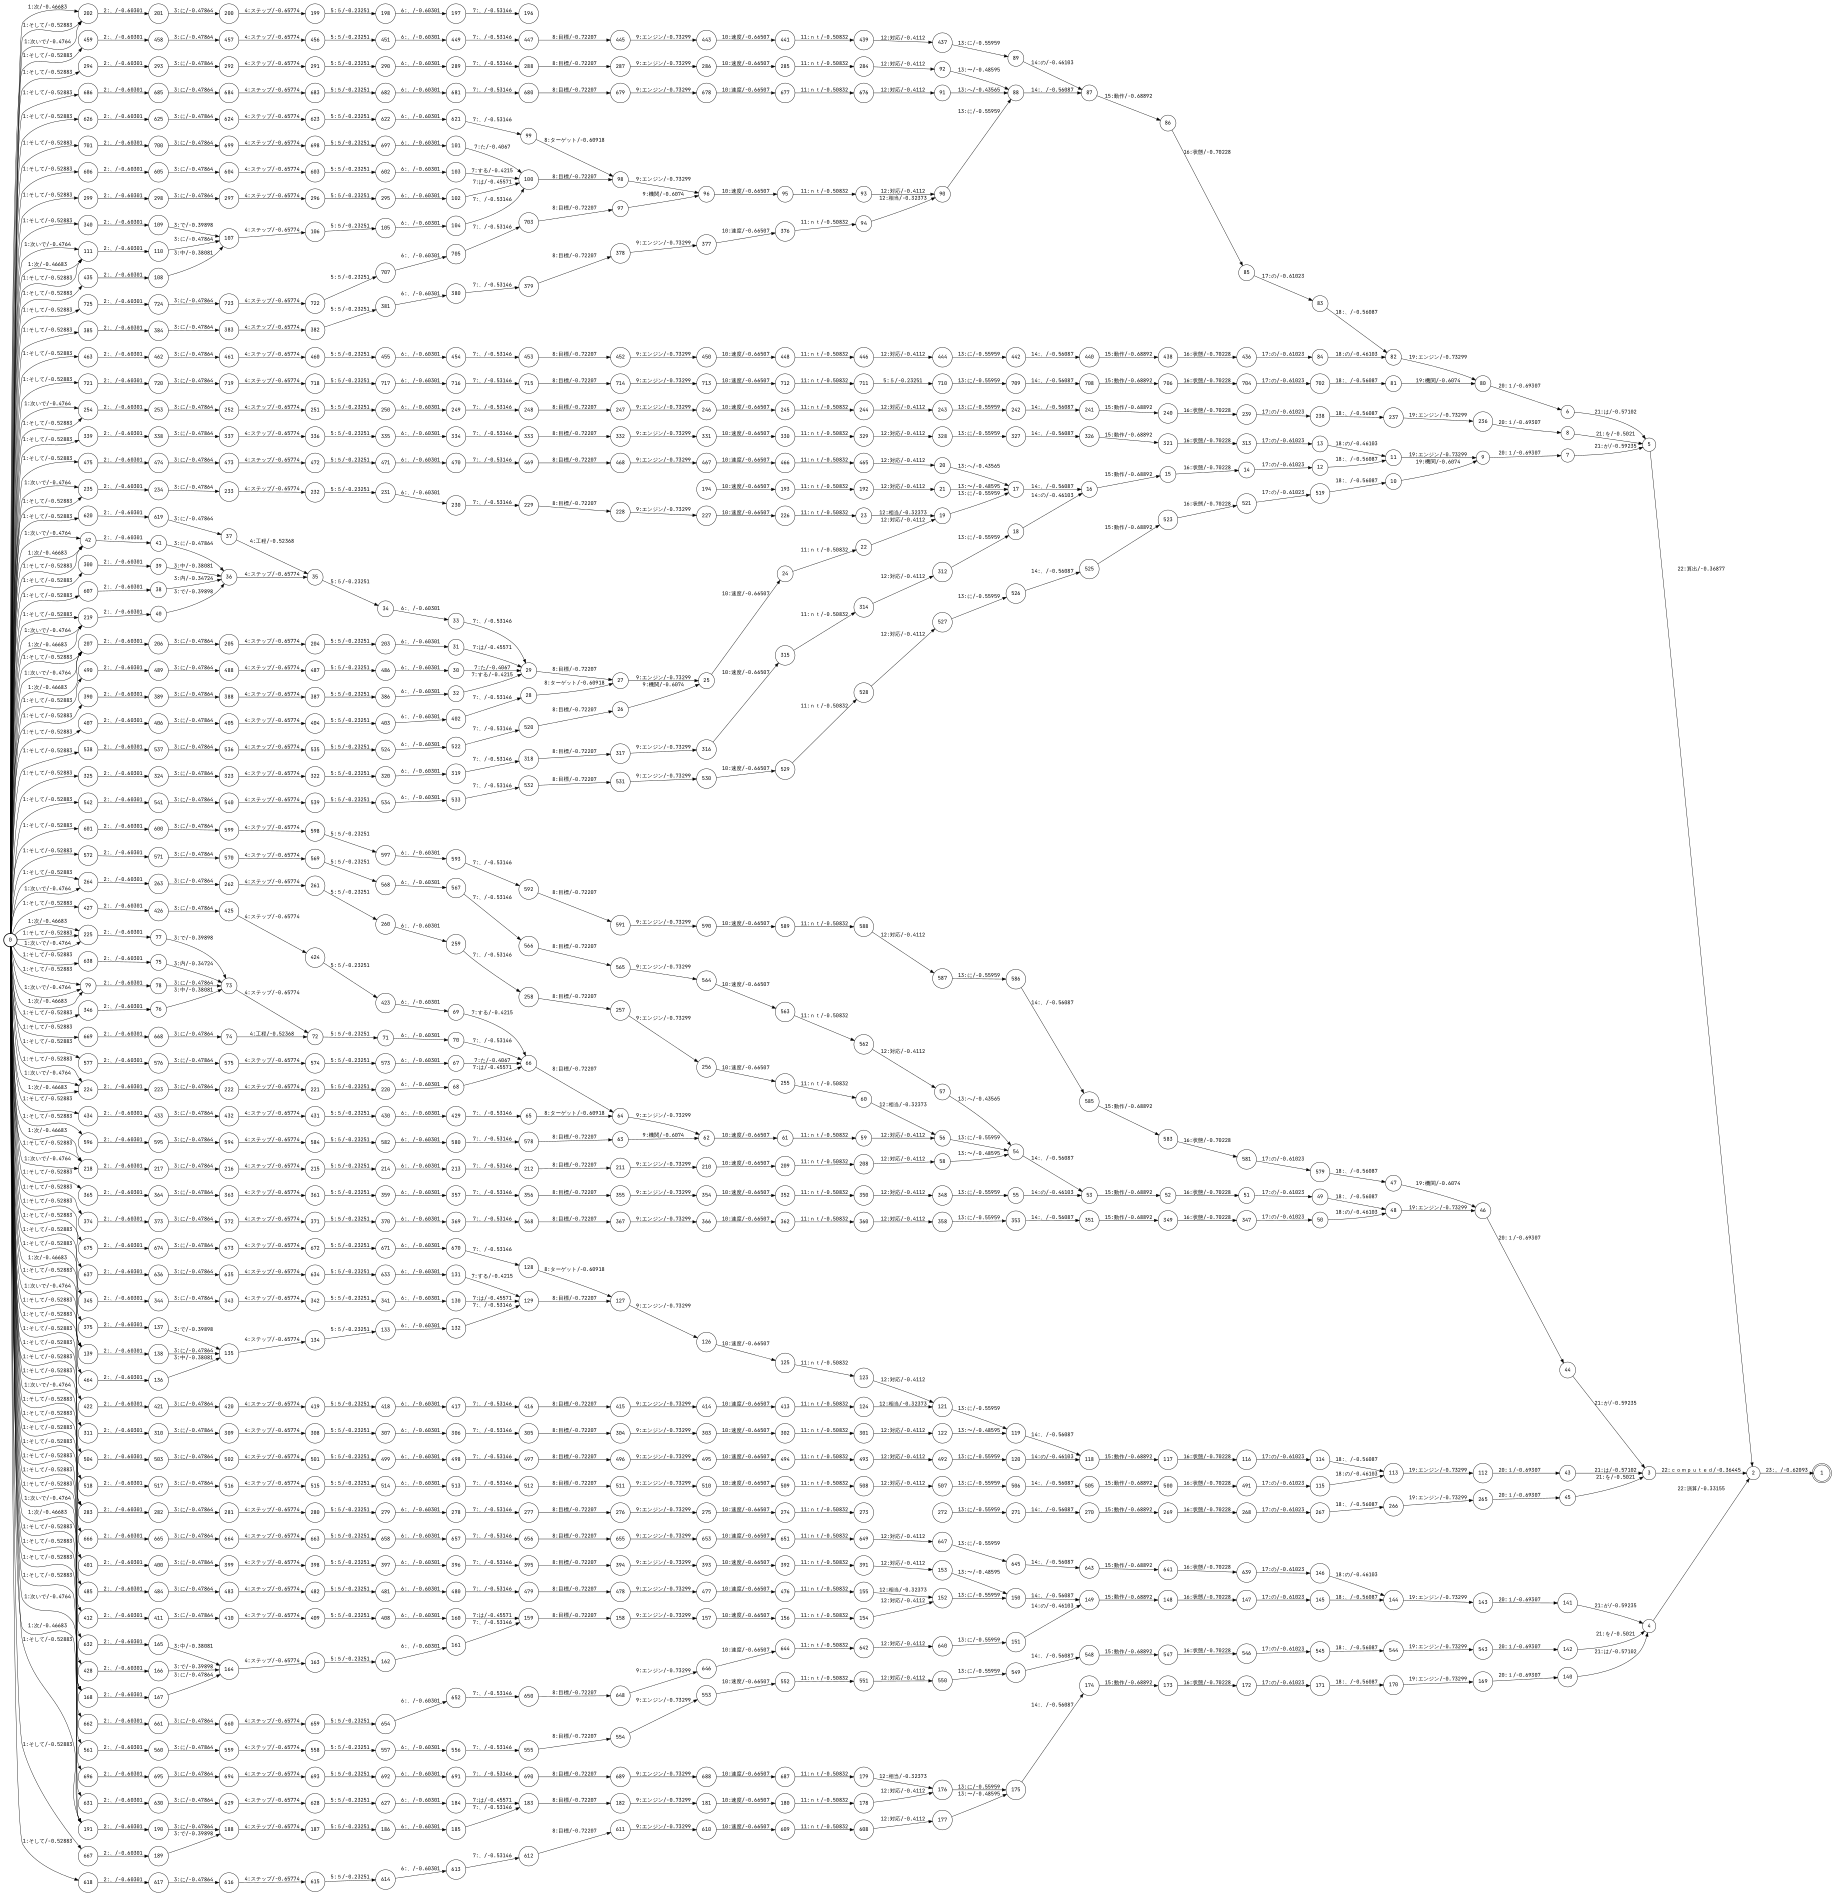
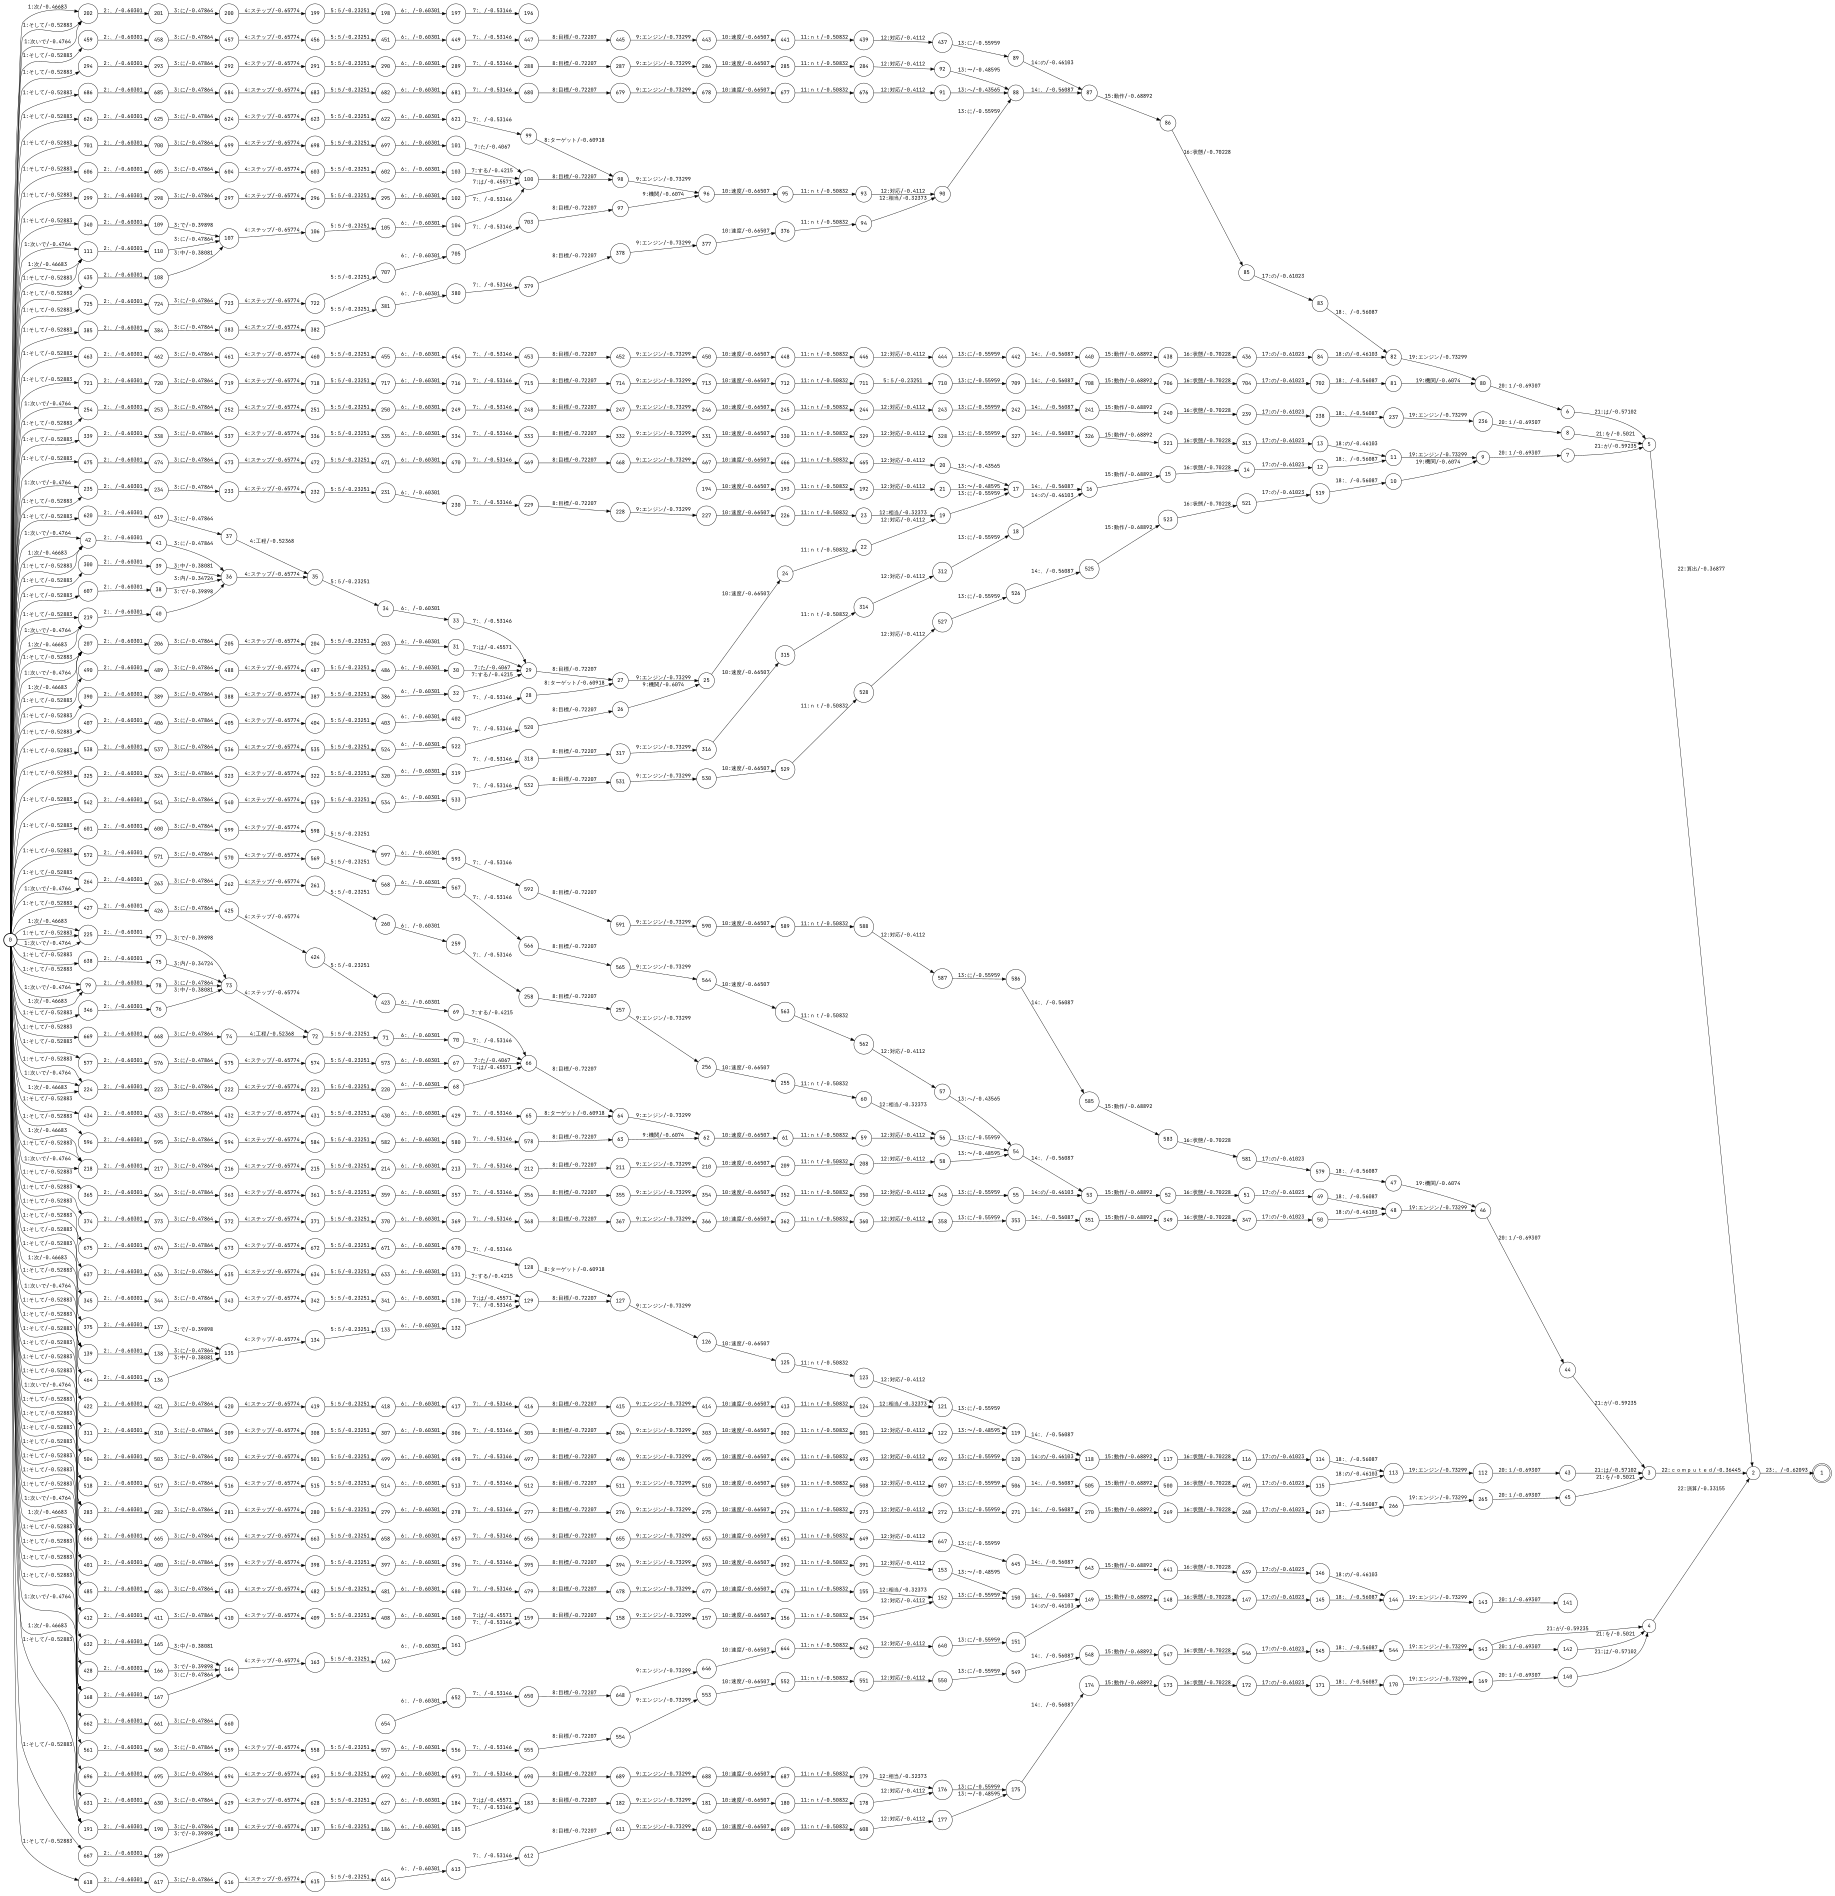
edge "273" -> "272": added, label "12:対応/-0.4112"
edge "141" -> "4": now "543" -> "4"
node "659": removed
